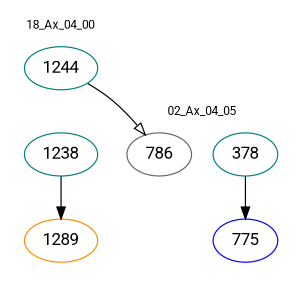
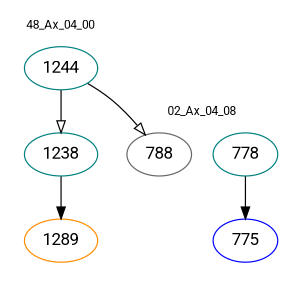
cluster "18_Ax_04_00": label "18_Ax_04_00" -> "48_Ax_04_00"
edge "1244" -> "1238": added
cluster "02_Ax_04_05": label "02_Ax_04_05" -> "02_Ax_04_08"
node "786": label "786" -> "788"
node "378": label "378" -> "778"
